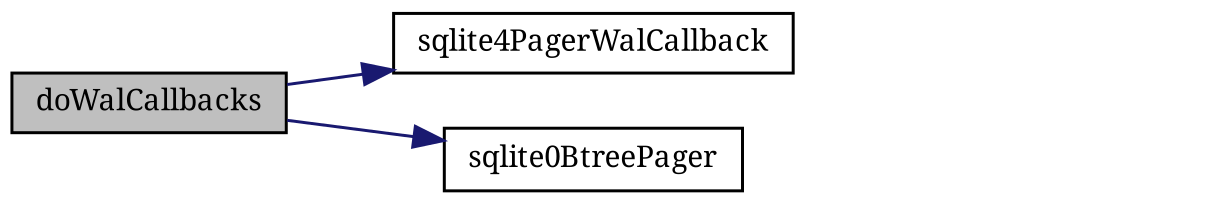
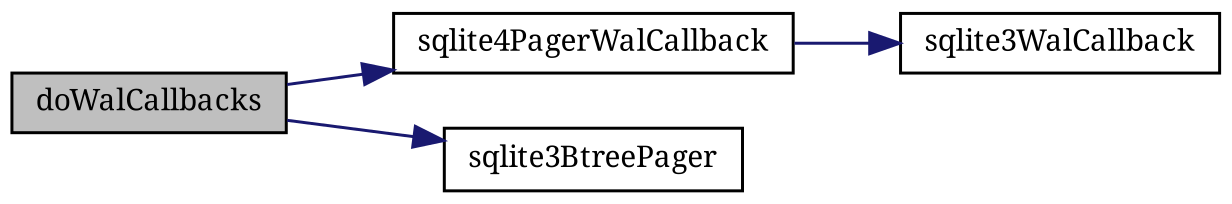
node "sqlite3WalCallback": added
node "sqlite0BtreePager": label "sqlite0BtreePager" -> "sqlite3BtreePager"
